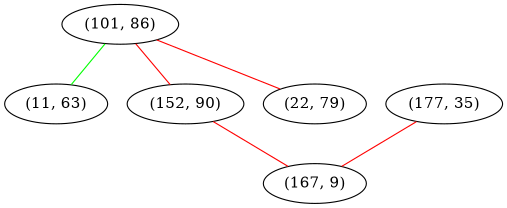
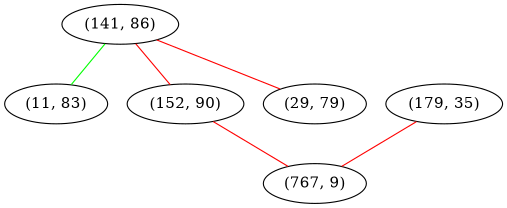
node "(101, 86)": label "(101, 86)" -> "(141, 86)"
node "(11, 63)": label "(11, 63)" -> "(11, 83)"
node "(22, 79)": label "(22, 79)" -> "(29, 79)"
node "(177, 35)": label "(177, 35)" -> "(179, 35)"
node "(167, 9)": label "(167, 9)" -> "(767, 9)"
